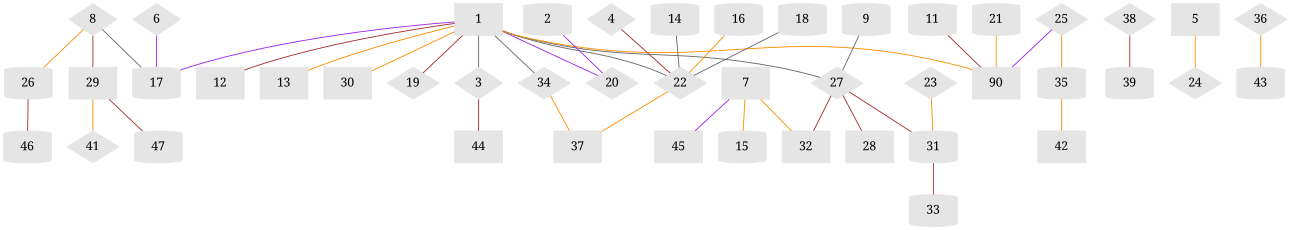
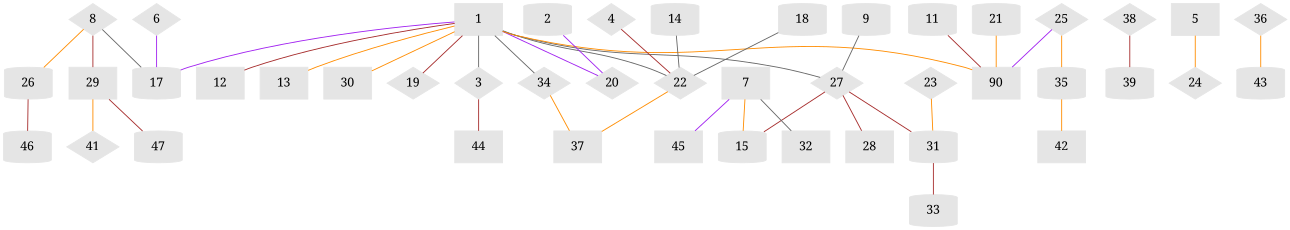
node "16": removed
edge "27" -- "32": now "27" -- "15"
edge "7" -- "32": color darkorange -> gray40
